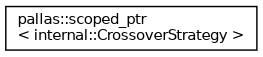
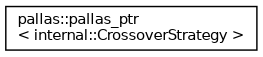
node "pallas::scoped_ptr < internal::CrossoverStrategy >": label "pallas::scoped_ptr < internal::CrossoverStrategy >" -> "pallas::pallas_ptr < internal::CrossoverStrategy >"
